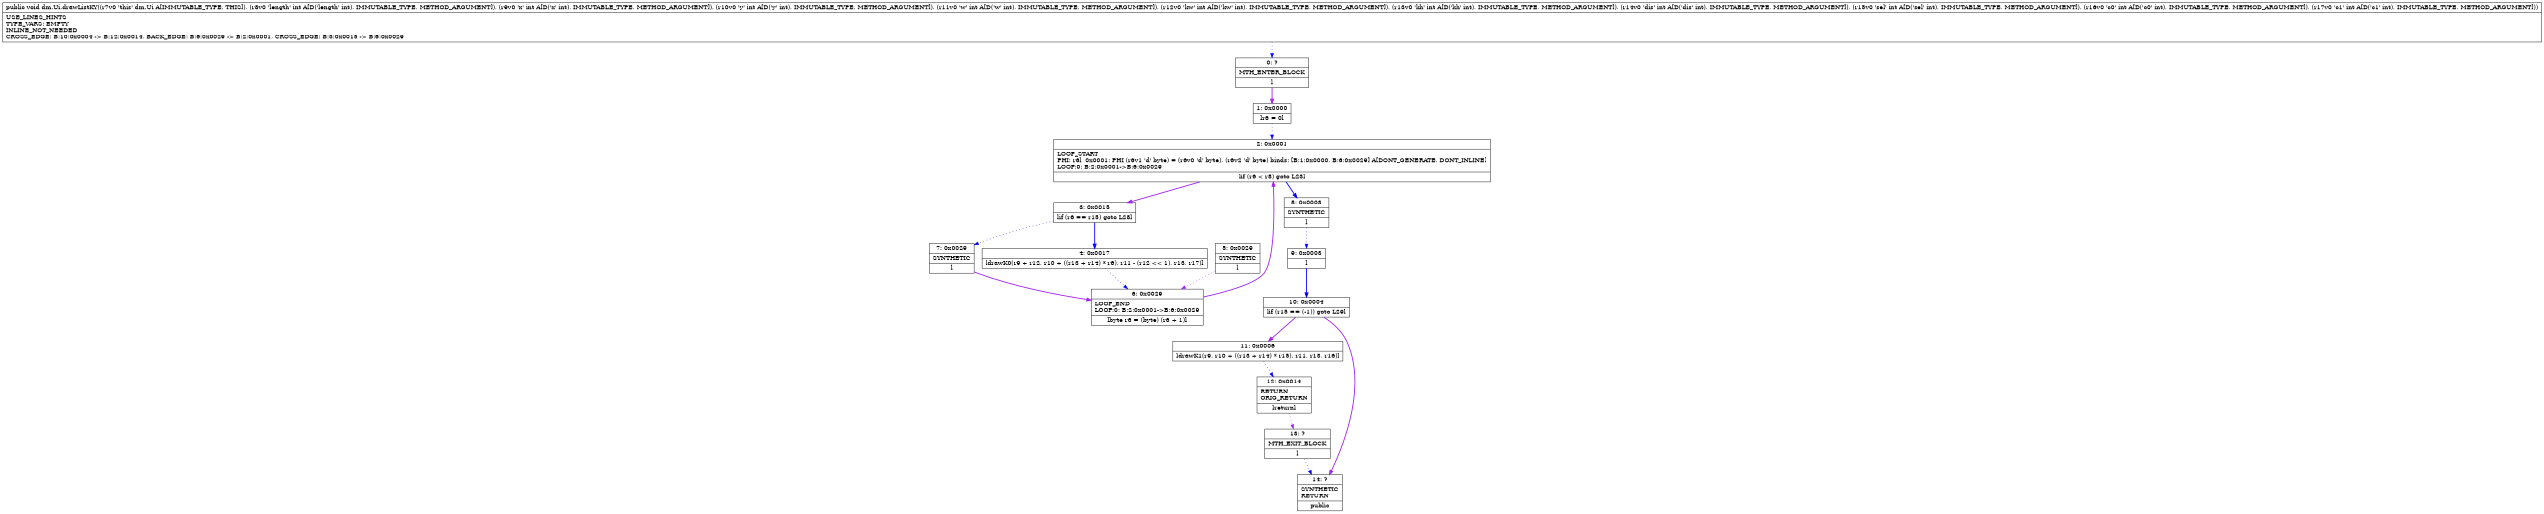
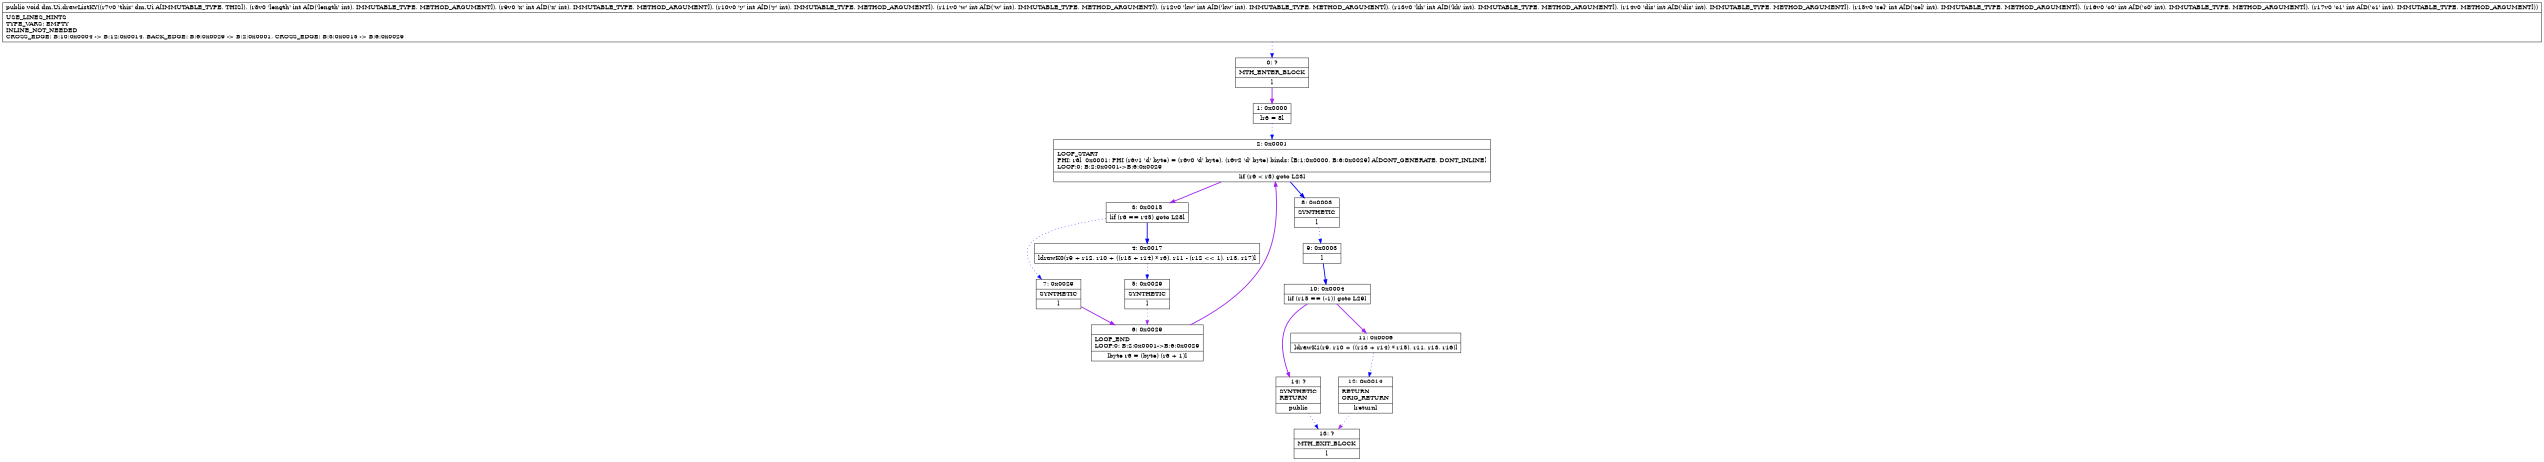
node "1: 0x0000": text "lr6 = 0l" -> "lr6 = 8l"
node "3: 0x0015": text "lif (r6 == r15) goto L28l" -> "lif (r6 == r45) goto L28l"
edge "4: 0x0017" -> "6: 0x0029": now "4: 0x0017" -> "5: 0x0029"
edge "13: ?" -> "14: ?": reversed
